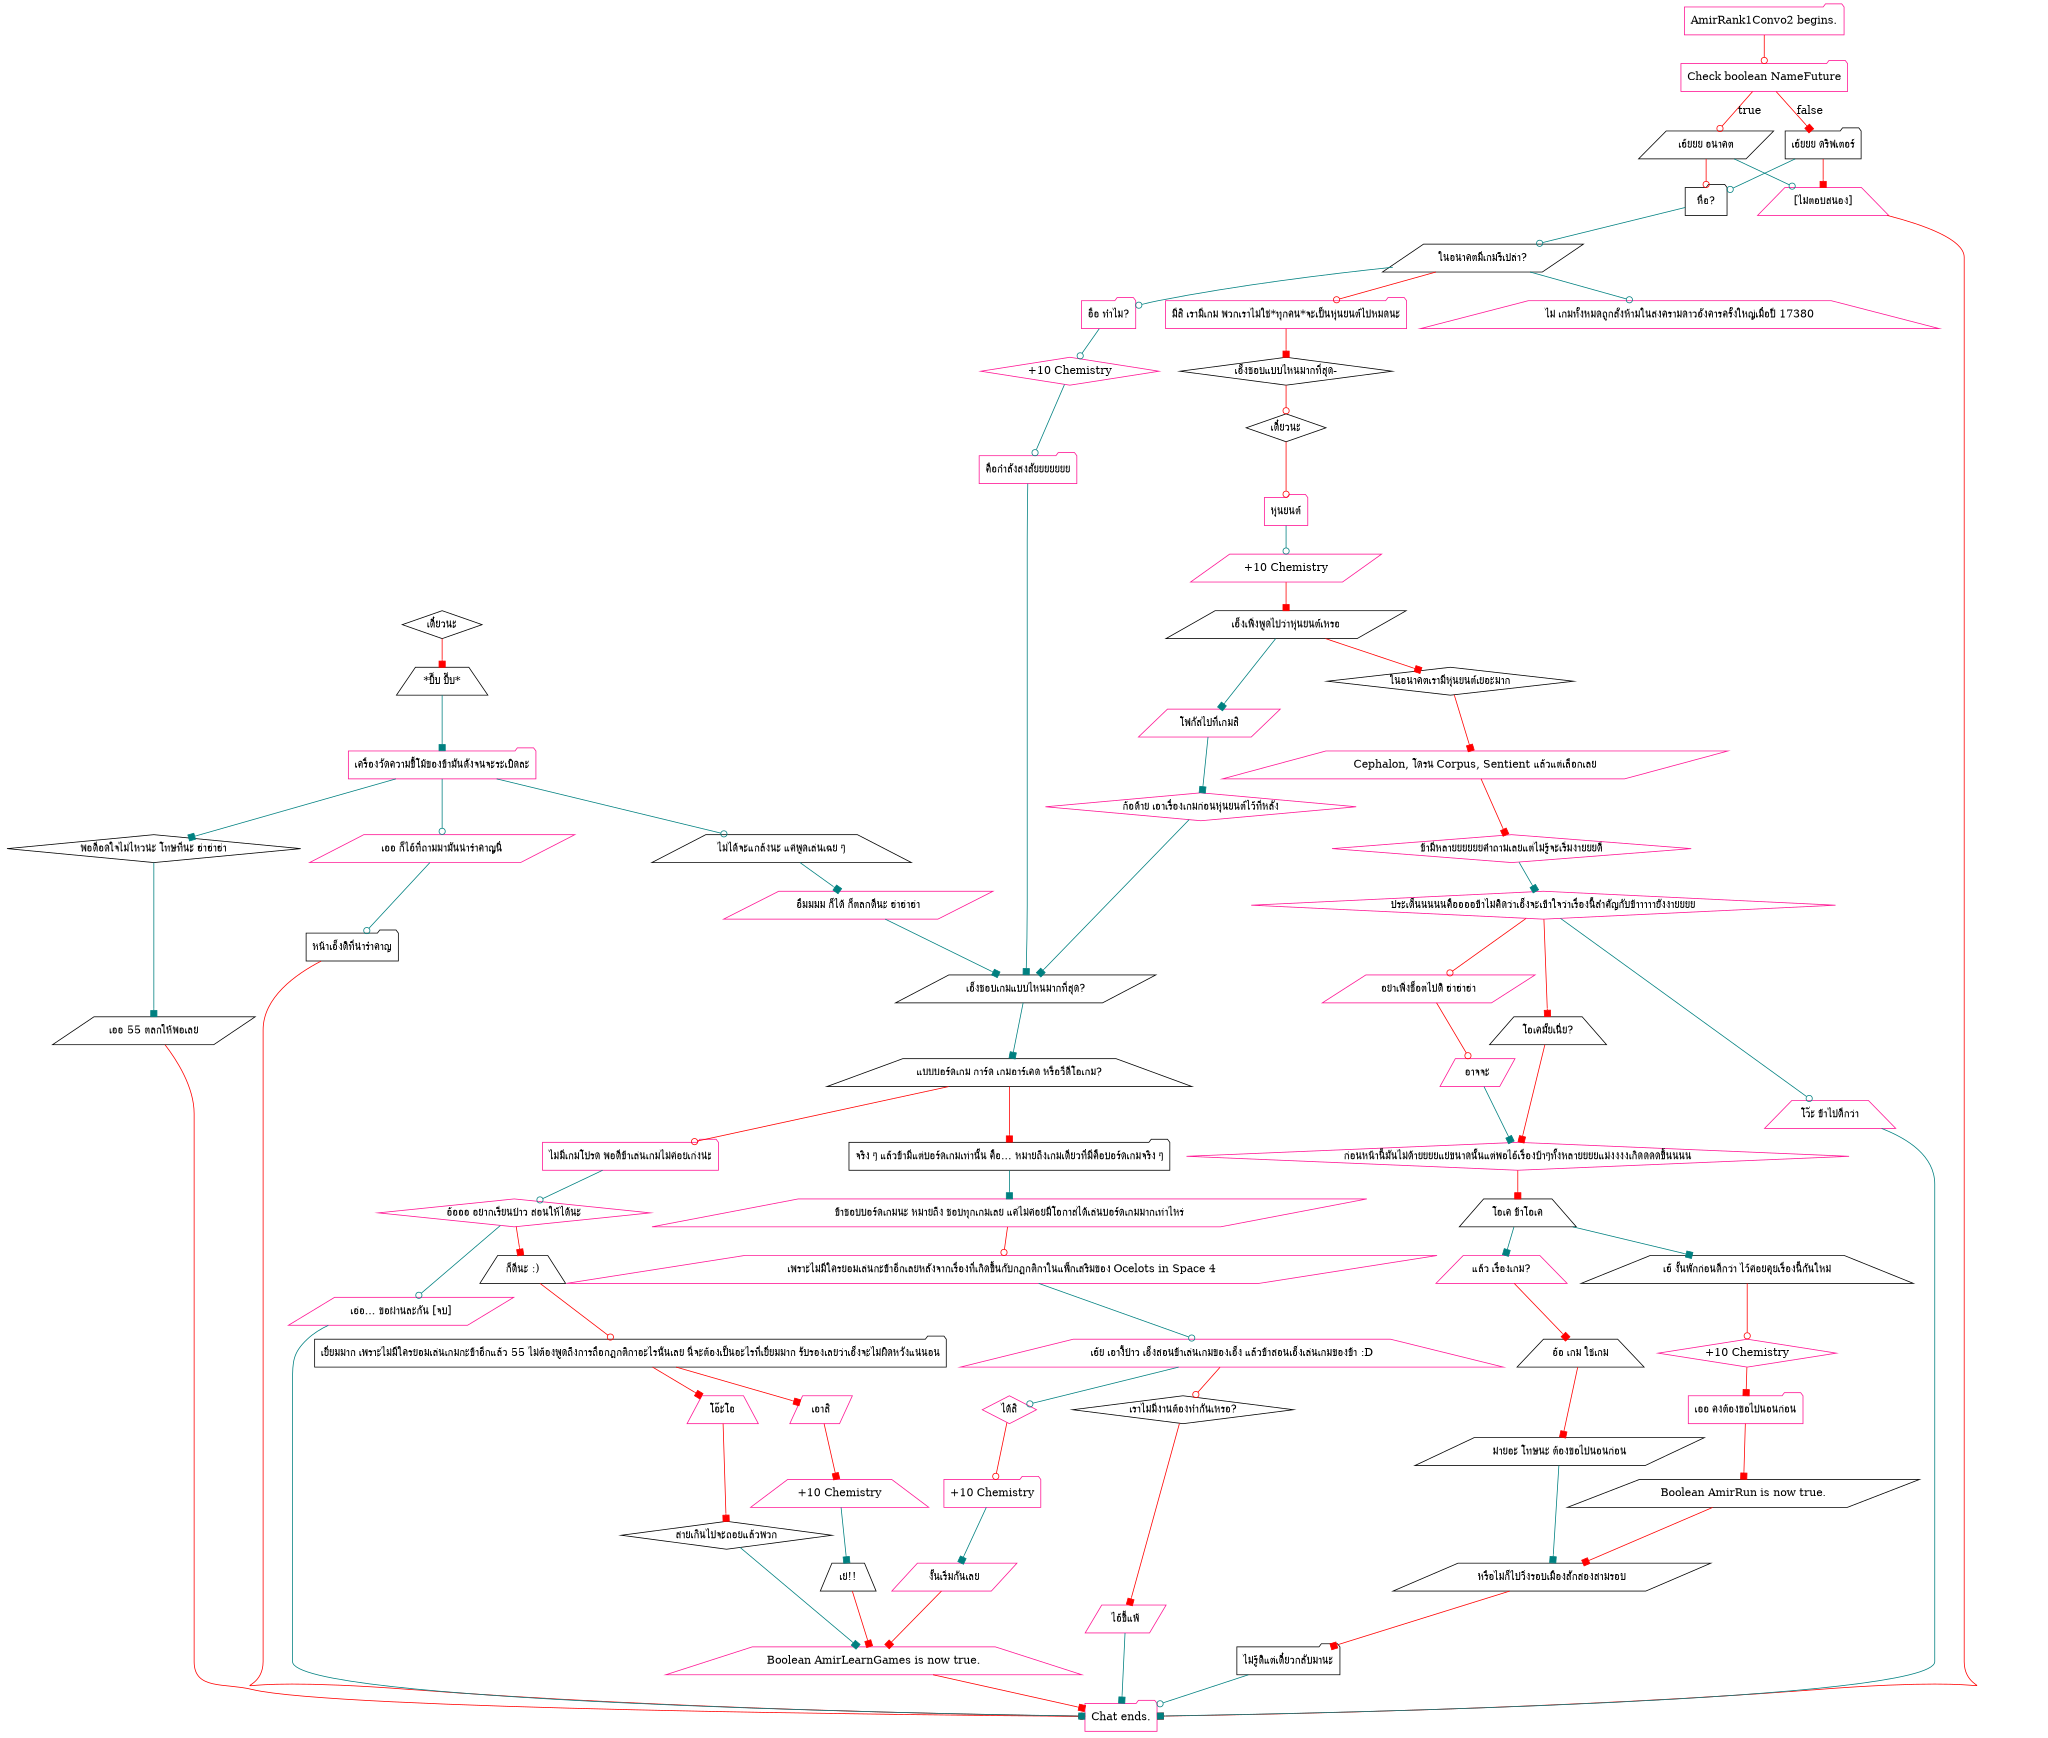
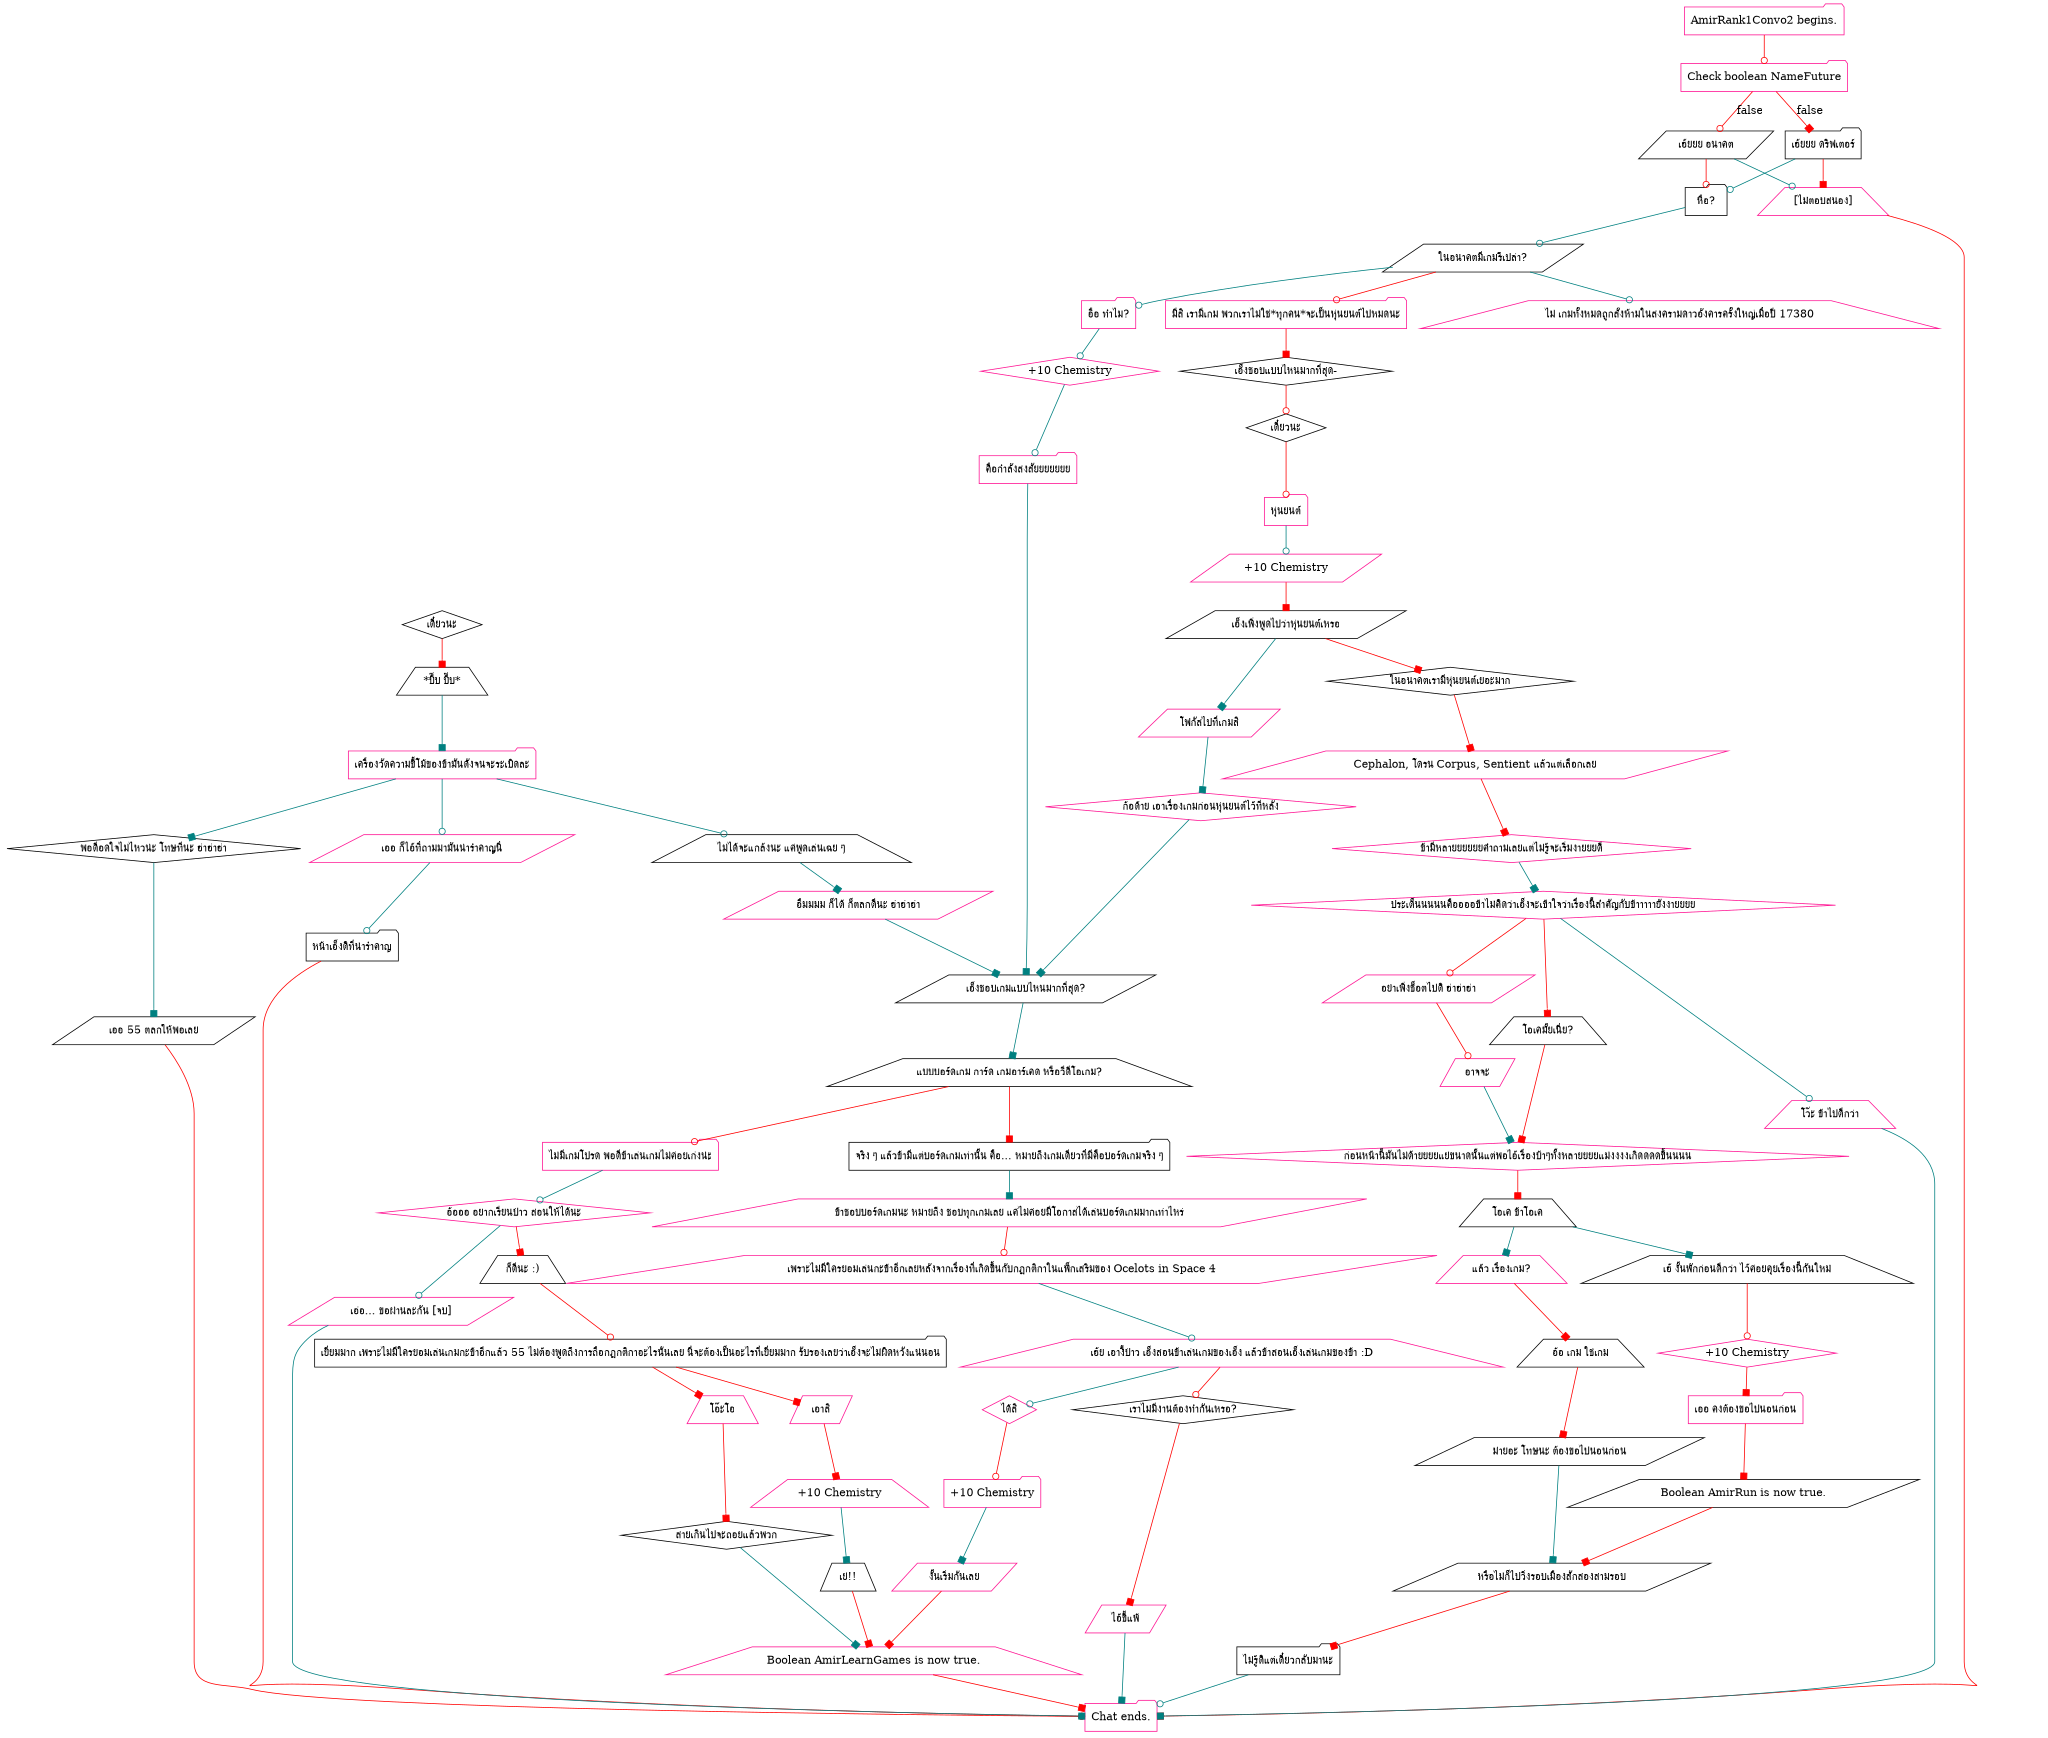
edge "Check boolean NameFuture" -> "เฮ้ยยย อนาคต": label "true" -> "false"
